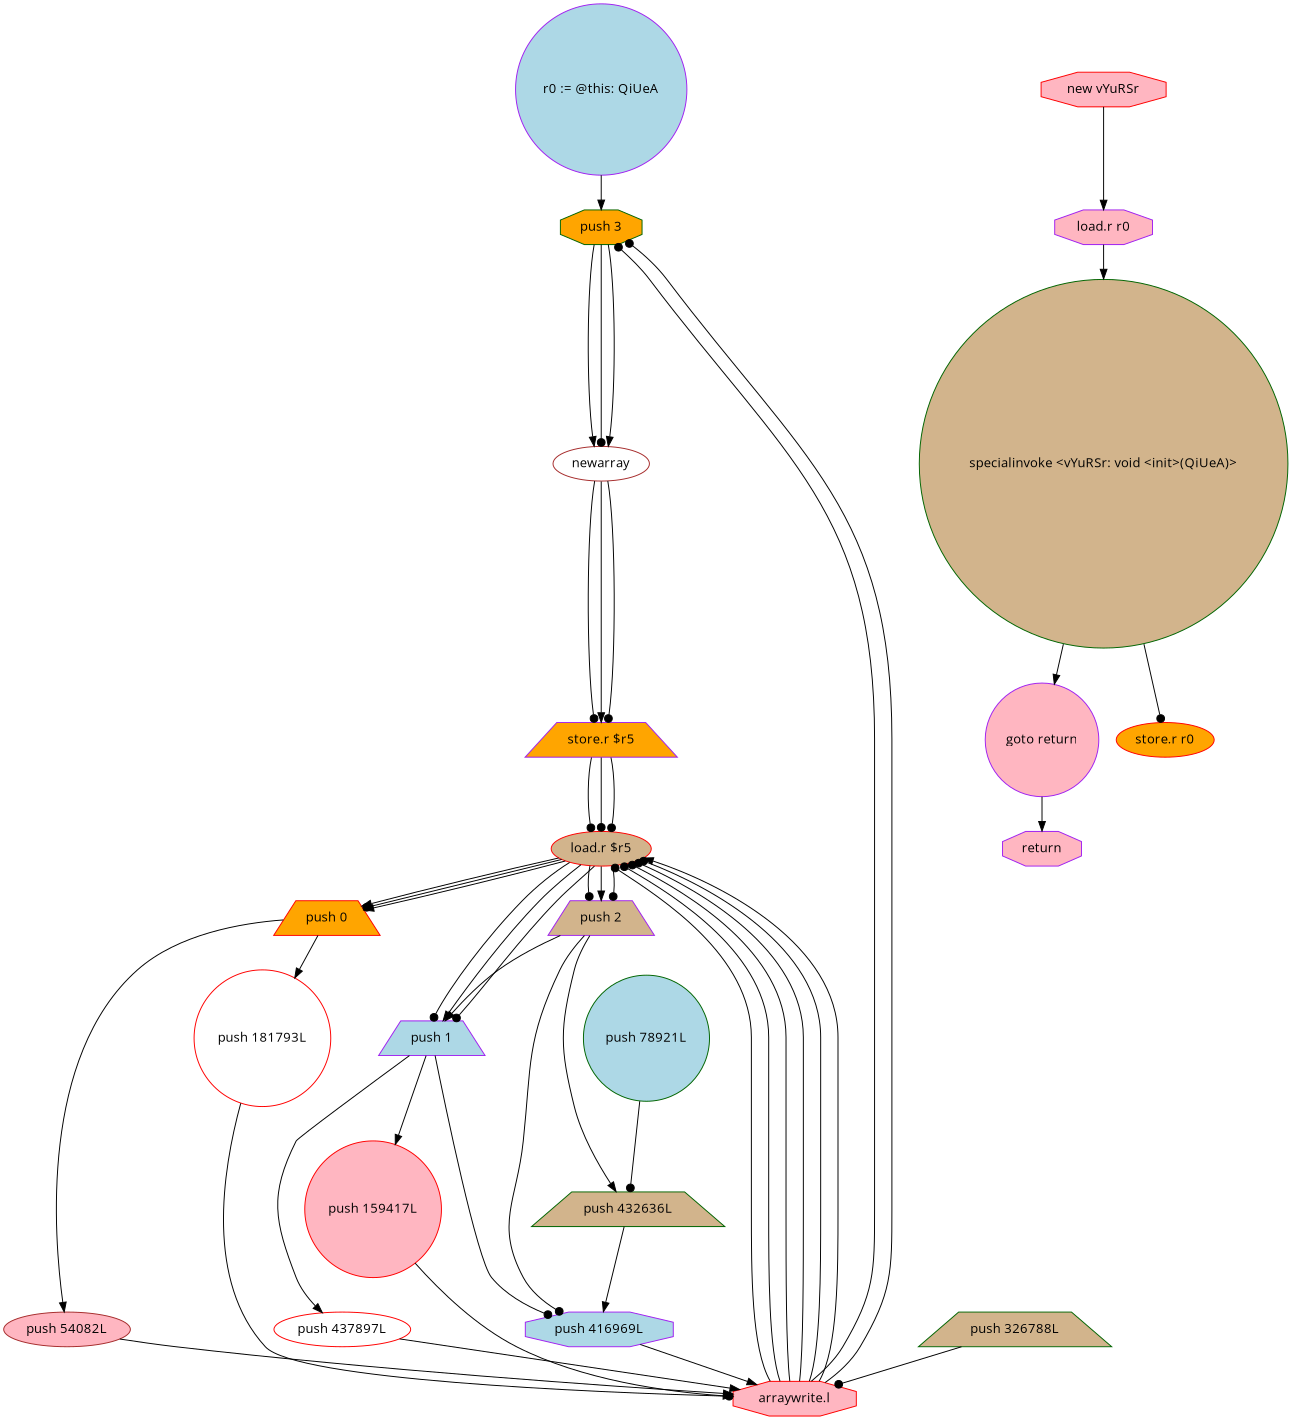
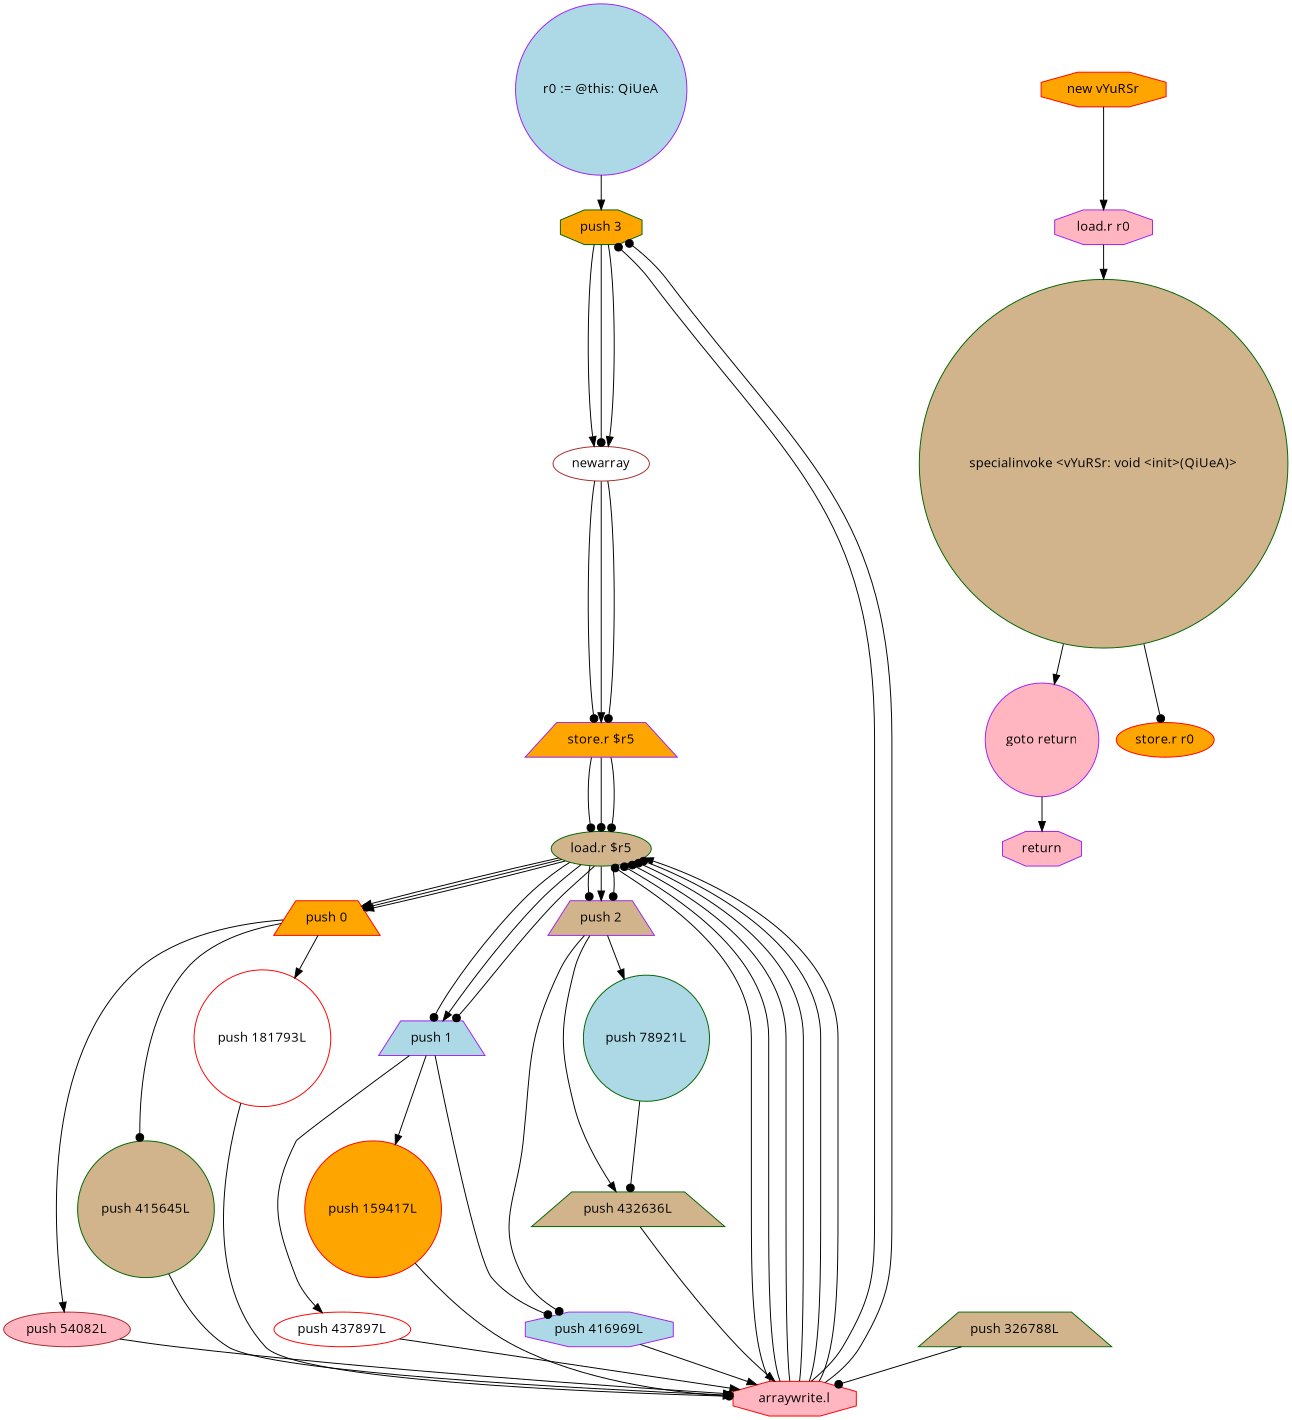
node "new vYuRSr": fillcolor lightpink -> orange
node "load.r $r5": color red -> darkgreen
edge "push 2" -> "push 1": now "push 2" -> "push 78921L"
node "push 415645L": added
node "push 159417L": fillcolor lightpink -> orange
edge "push 432636L" -> "push 416969L": now "push 432636L" -> "arraywrite.l"
